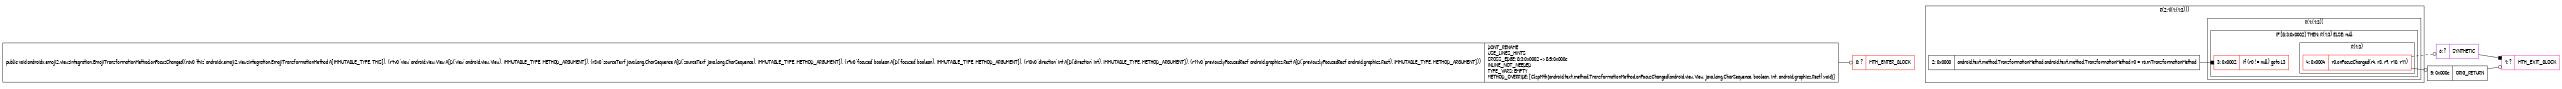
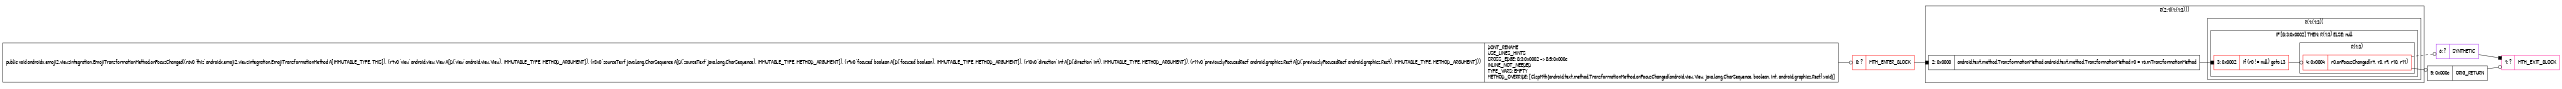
node "4: 0x0004": text "r0.onFocusChanged(r4, r8, r9, r10, r11)" -> "r0.onFocusChanged(r7, r8, r9, r10, r11)"
edge "0: ?" -> "2: 0x0000": added
edge "3: 0x0002" -> "4: 0x0004": added
